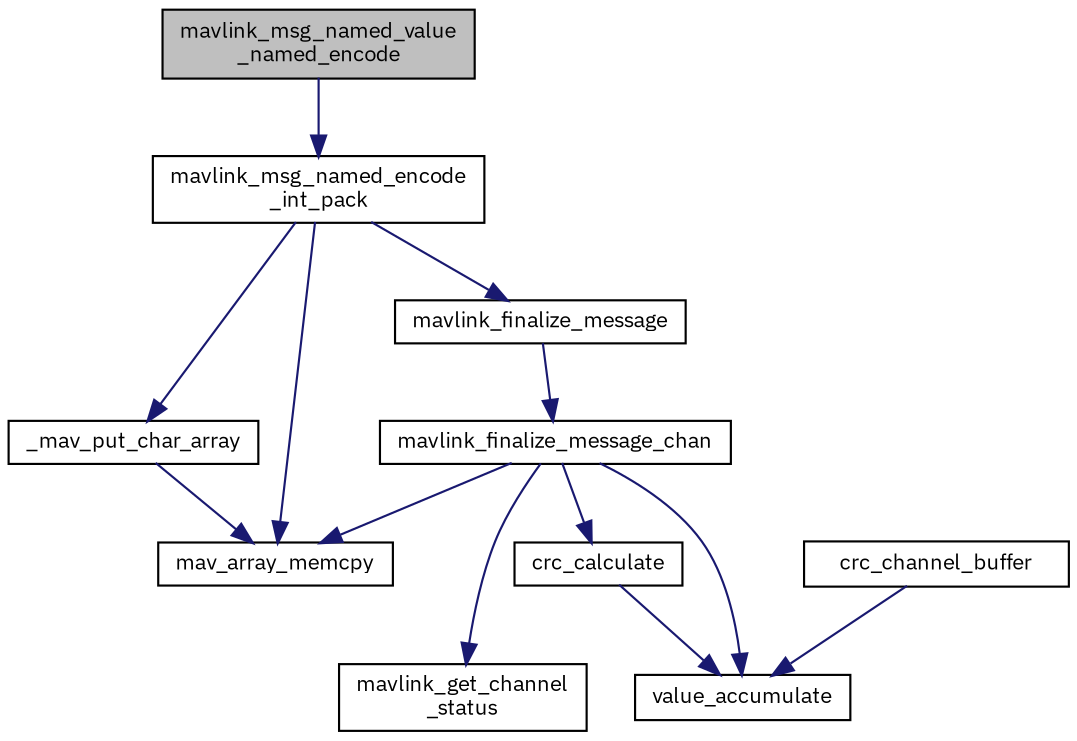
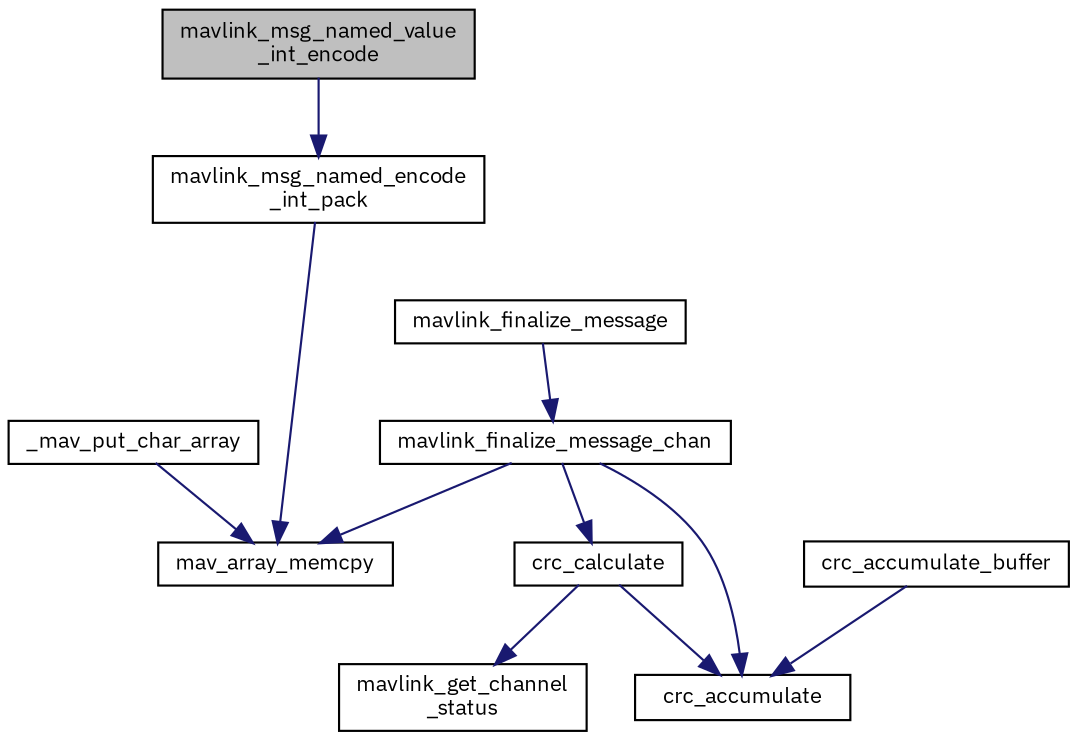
node "mavlink_msg_named_value _named_encode": label "mavlink_msg_named_value _named_encode" -> "mavlink_msg_named_value _int_encode"
edge "mavlink_msg_named_encode _int_pack" -> "mavlink_finalize_message": removed
edge "mavlink_msg_named_encode _int_pack" -> "_mav_put_char_array": removed
edge "mavlink_finalize_message_chan" -> "mavlink_get_channel _status": now "crc_calculate" -> "mavlink_get_channel _status"
node "crc_channel_buffer": label "crc_channel_buffer" -> "crc_accumulate_buffer"
node "value_accumulate": label "value_accumulate" -> "crc_accumulate"
